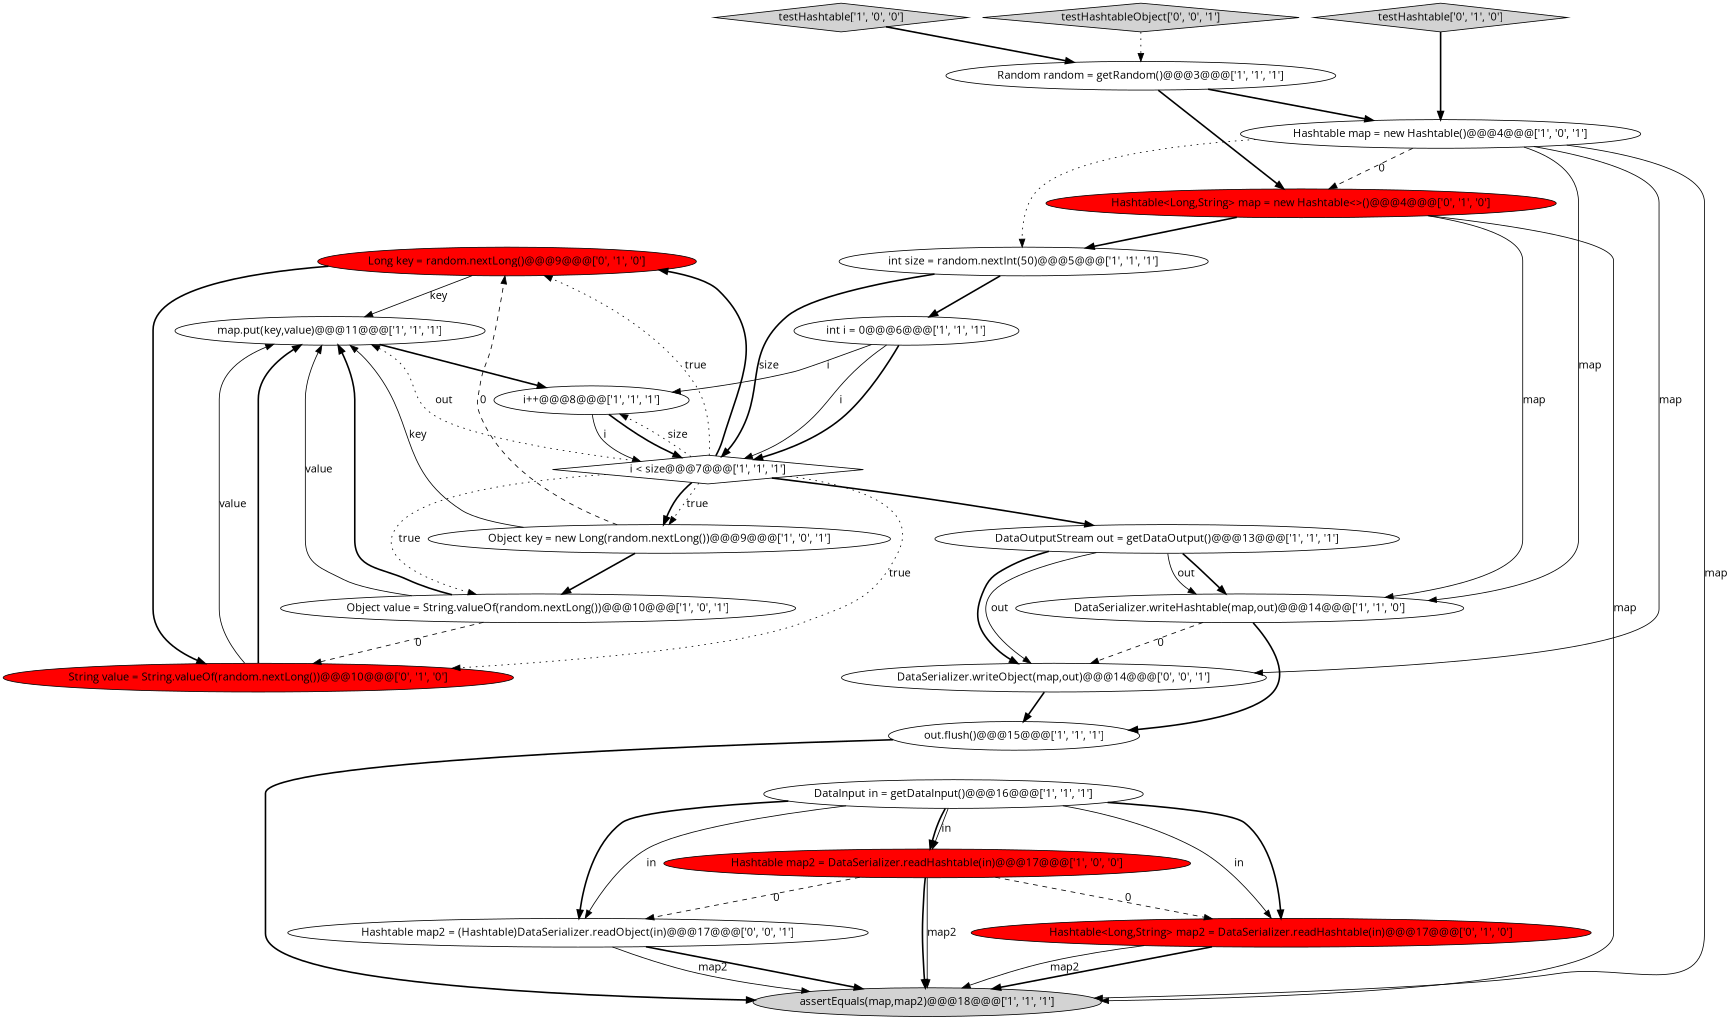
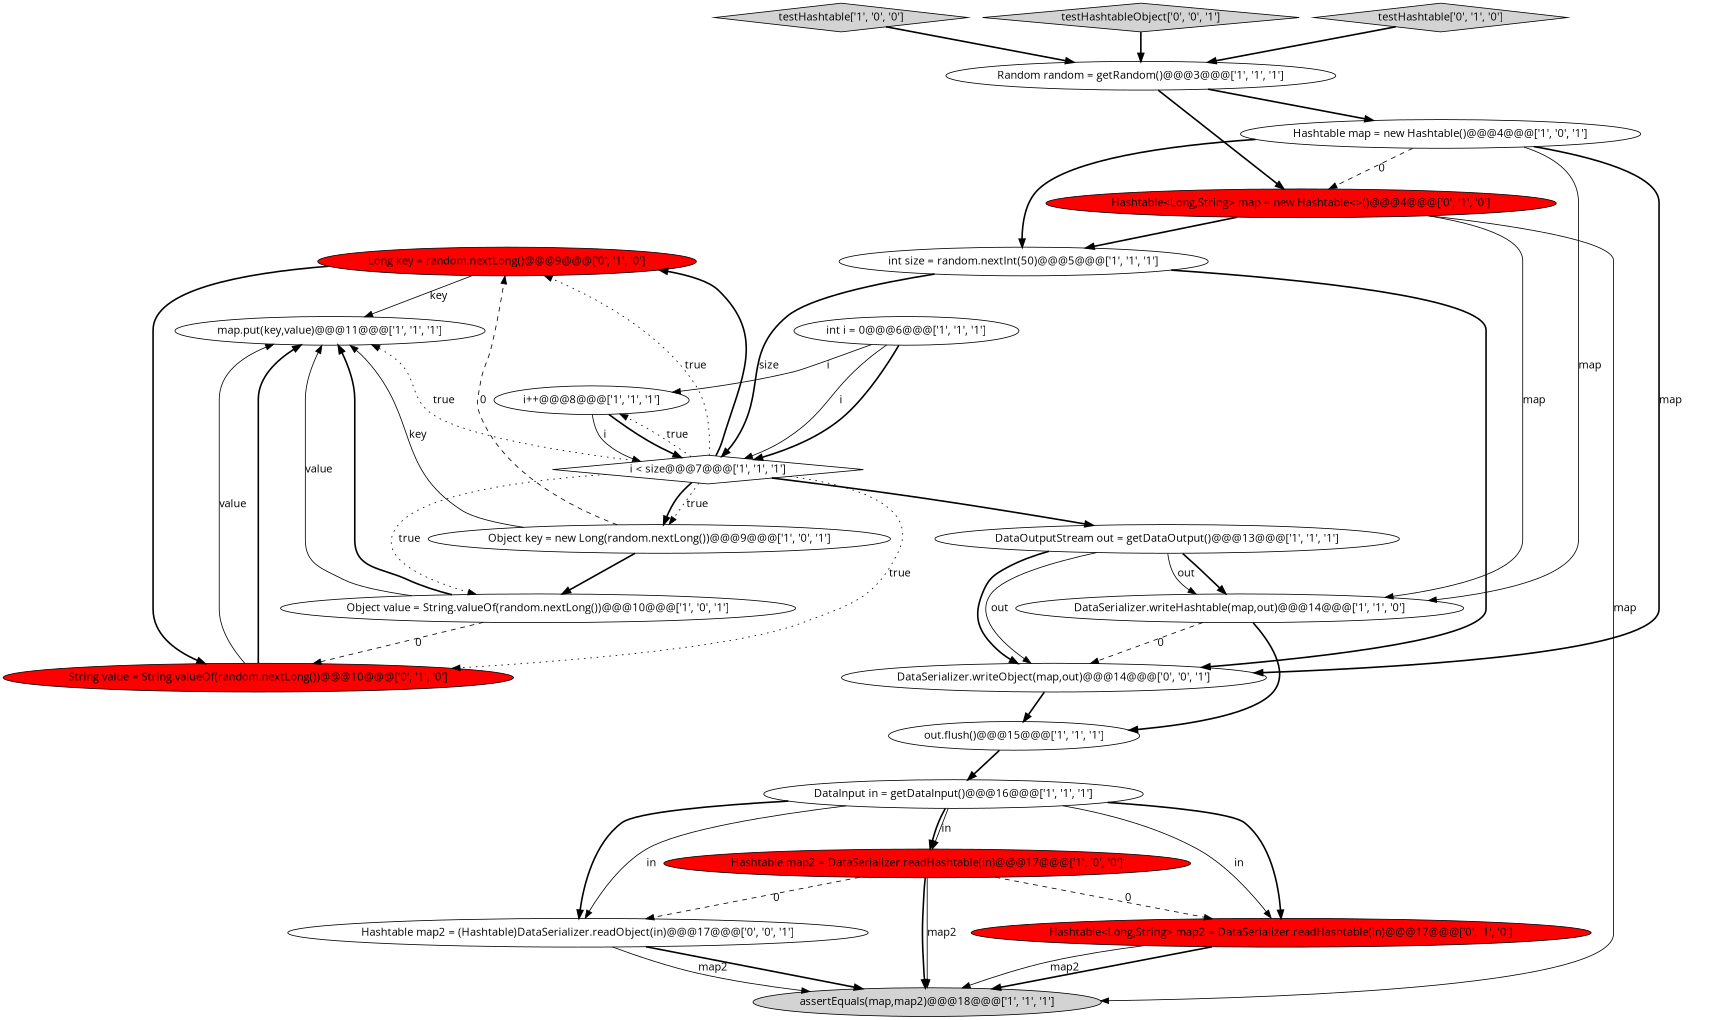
edge "testHashtableObject['0', '0', '1']" -> "Random random = getRandom()@@@3@@@['1', '1', '1']": style dotted -> bold
edge "testHashtable['0', '1', '0']" -> "Hashtable map = new Hashtable()@@@4@@@['1', '0', '1']": now "testHashtable['0', '1', '0']" -> "Random random = getRandom()@@@3@@@['1', '1', '1']"
edge "Hashtable map = new Hashtable()@@@4@@@['1', '0', '1']" -> "int size = random.nextInt(50)@@@5@@@['1', '1', '1']": style dotted -> bold
edge "int size = random.nextInt(50)@@@5@@@['1', '1', '1']" -> "int i = 0@@@6@@@['1', '1', '1']": now "int size = random.nextInt(50)@@@5@@@['1', '1', '1']" -> "DataSerializer.writeObject(map,out)@@@14@@@['0', '0', '1']"
edge "map.put(key,value)@@@11@@@['1', '1', '1']" -> "i++@@@8@@@['1', '1', '1']": removed
edge "i < size@@@7@@@['1', '1', '1']" -> "map.put(key,value)@@@11@@@['1', '1', '1']": label "out" -> "true"
edge "i < size@@@7@@@['1', '1', '1']" -> "i++@@@8@@@['1', '1', '1']": label "size" -> "true"
edge "Hashtable map = new Hashtable()@@@4@@@['1', '0', '1']" -> "DataSerializer.writeObject(map,out)@@@14@@@['0', '0', '1']": style solid -> bold
edge "out.flush()@@@15@@@['1', '1', '1']" -> "assertEquals(map,map2)@@@18@@@['1', '1', '1']": now "out.flush()@@@15@@@['1', '1', '1']" -> "DataInput in = getDataInput()@@@16@@@['1', '1', '1']"
edge "Hashtable map = new Hashtable()@@@4@@@['1', '0', '1']" -> "assertEquals(map,map2)@@@18@@@['1', '1', '1']": removed, label "map"
